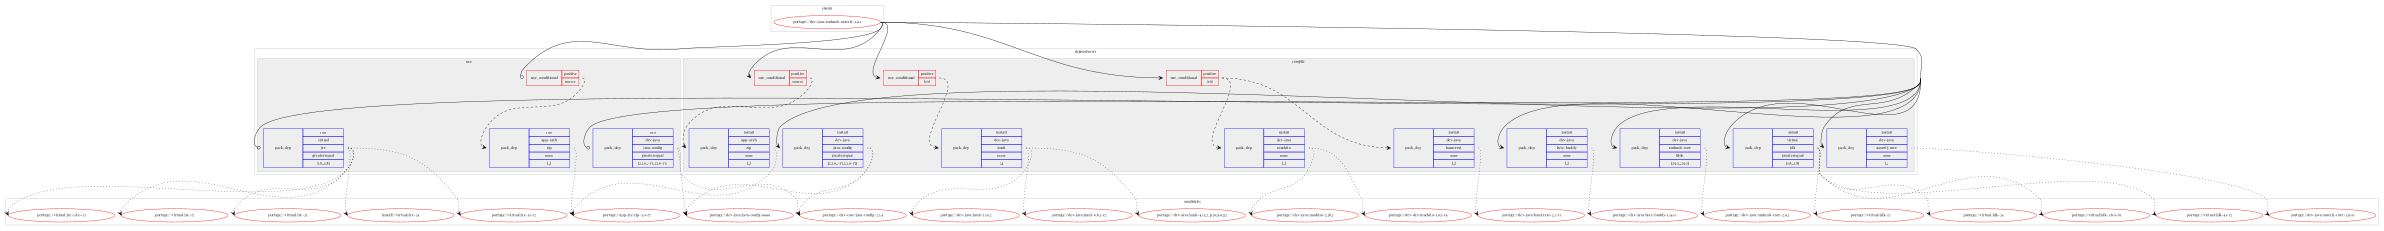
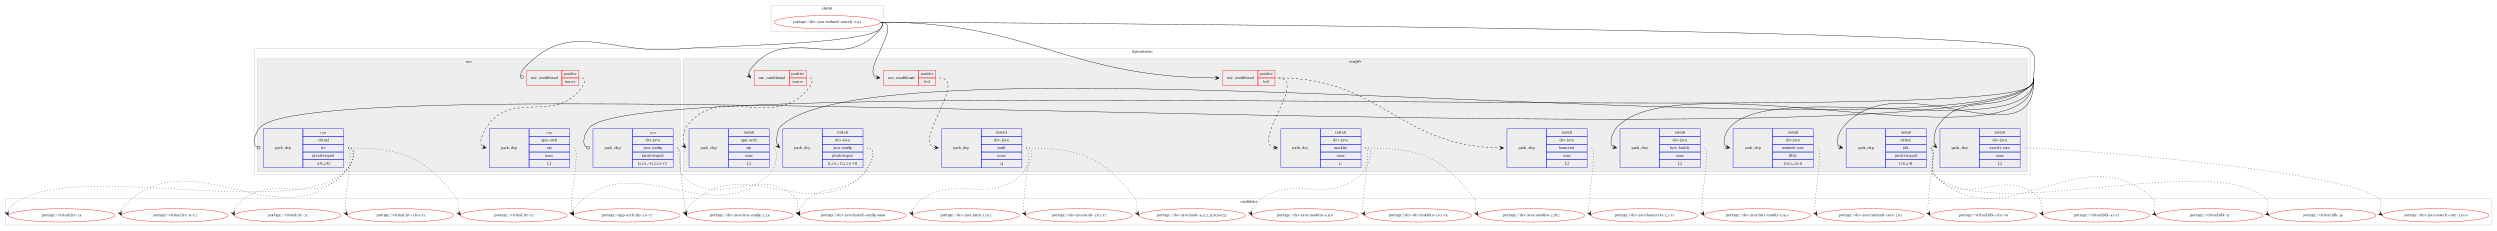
node "install://virtual/jre-24": label "install://virtual/jre-24" -> "portage://virtual/jre-24"
node "portage://app-jre/zip-3.0-r7": label "portage://app-jre/zip-3.0-r7" -> "portage://app-arch/zip-3.0-r7"
node "portage://dev-java/java-config-9999": label "portage://dev-java/java-config-9999" -> "portage://dev-java/install-config-9999"
node "portage://dev-core/java-config-2.3.4": label "portage://dev-core/java-config-2.3.4" -> "portage://dev-java/java-config-2.3.4"
node "portage://dev-java/junit-6.8.2-r2": label "portage://dev-java/junit-6.8.2-r2" -> "portage://dev-java/junit-3.8.2-r2"
node "portage://dev-java/mockito-4.11.0": added
node "portage://dev-java/xmlunit-core-2.9.2": label "portage://dev-java/xmlunit-core-2.9.2" -> "portage://dev-java/xmlunit-core-2.9.1"
